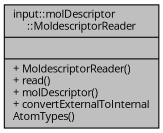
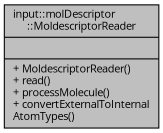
node "input::molDescriptor": text "+ molDescriptor()" -> "+ processMolecule()"
